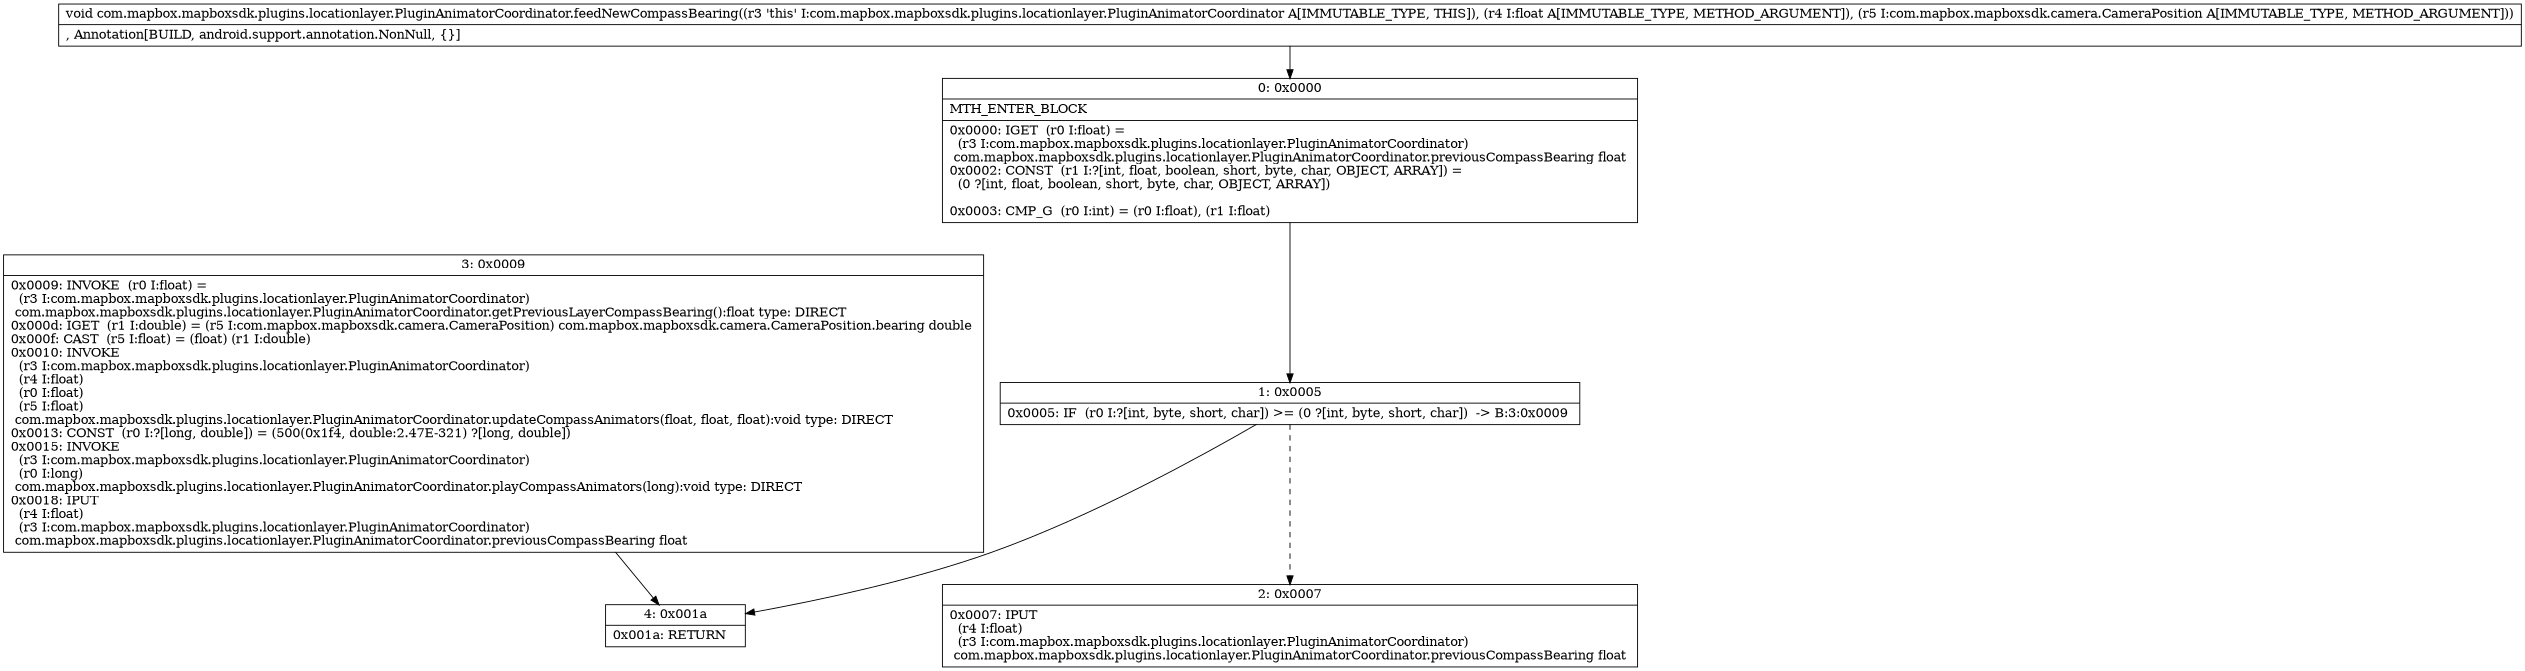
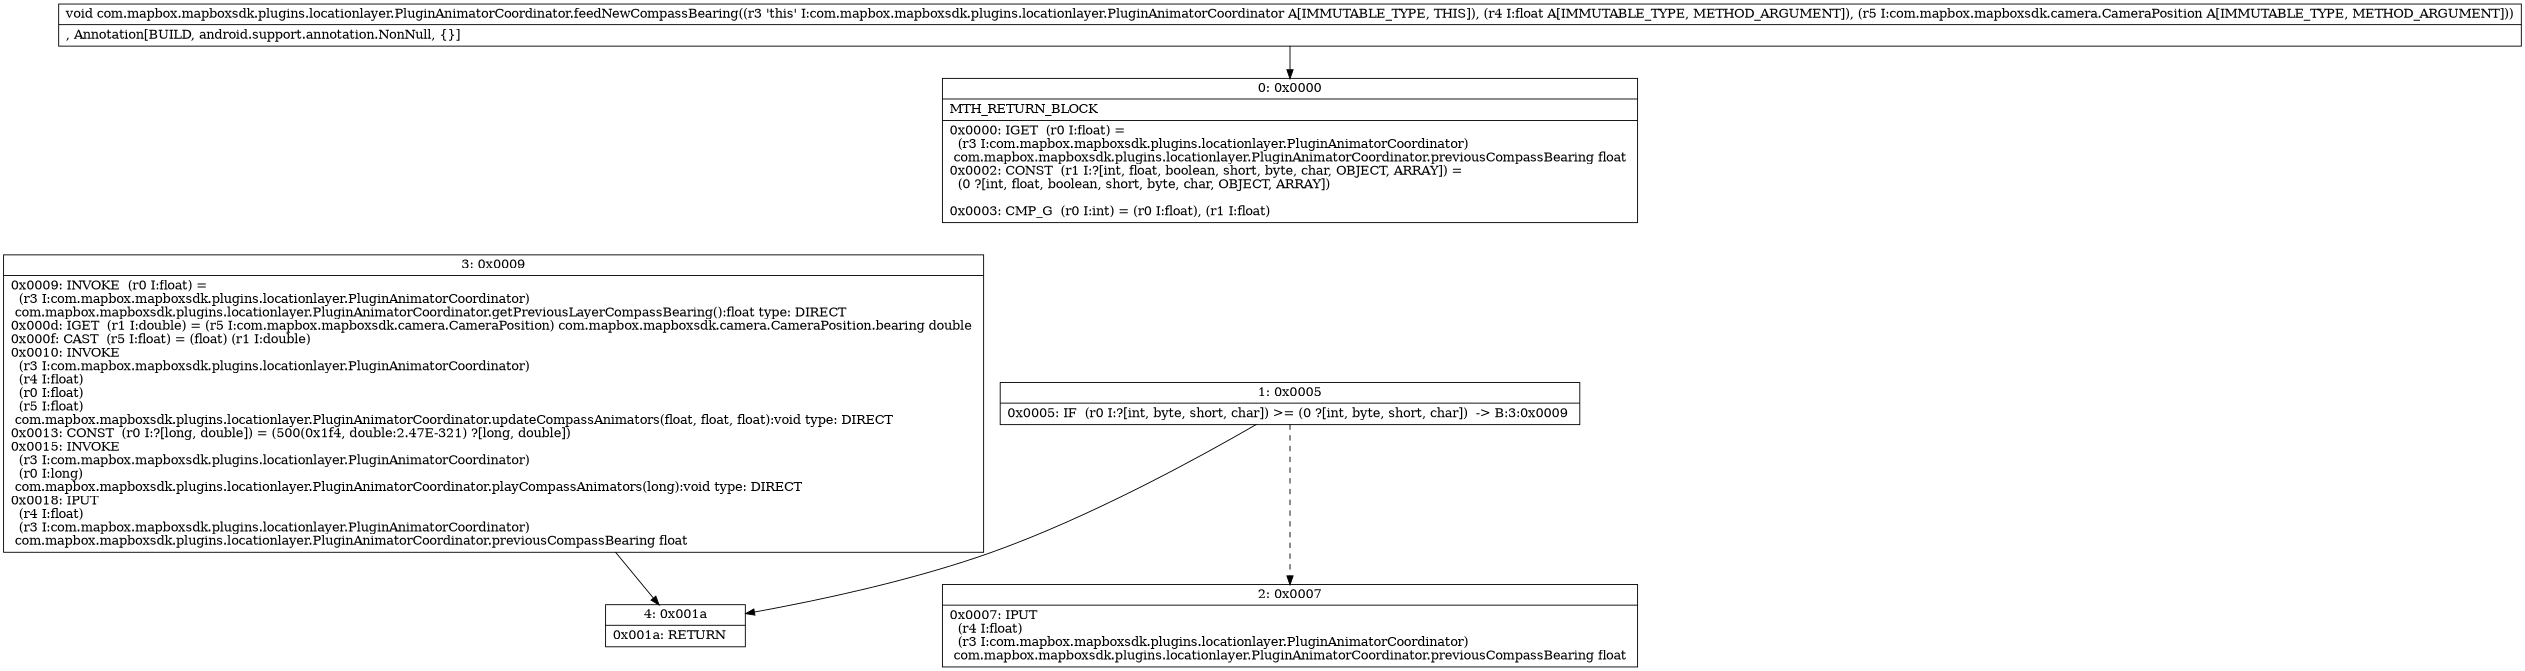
node "0: 0x0000": text "MTH_ENTER_BLOCK" -> "MTH_RETURN_BLOCK"
edge "0: 0x0000" -> "1: 0x0005": removed
